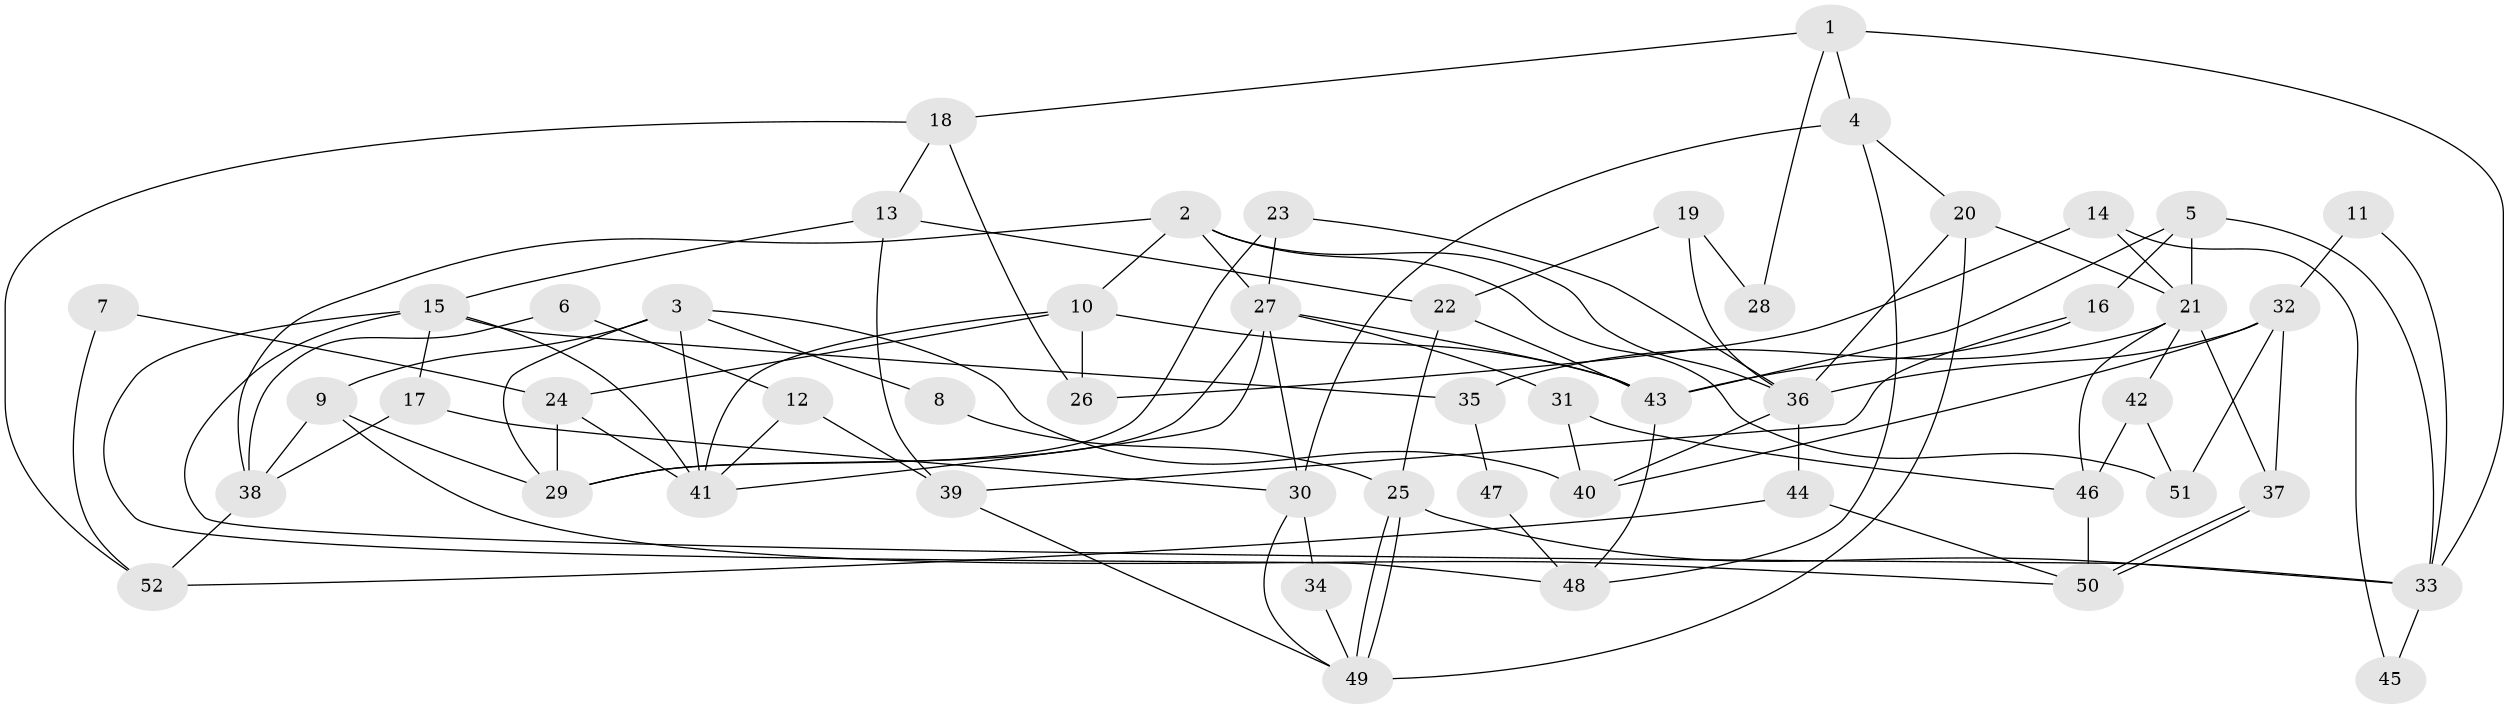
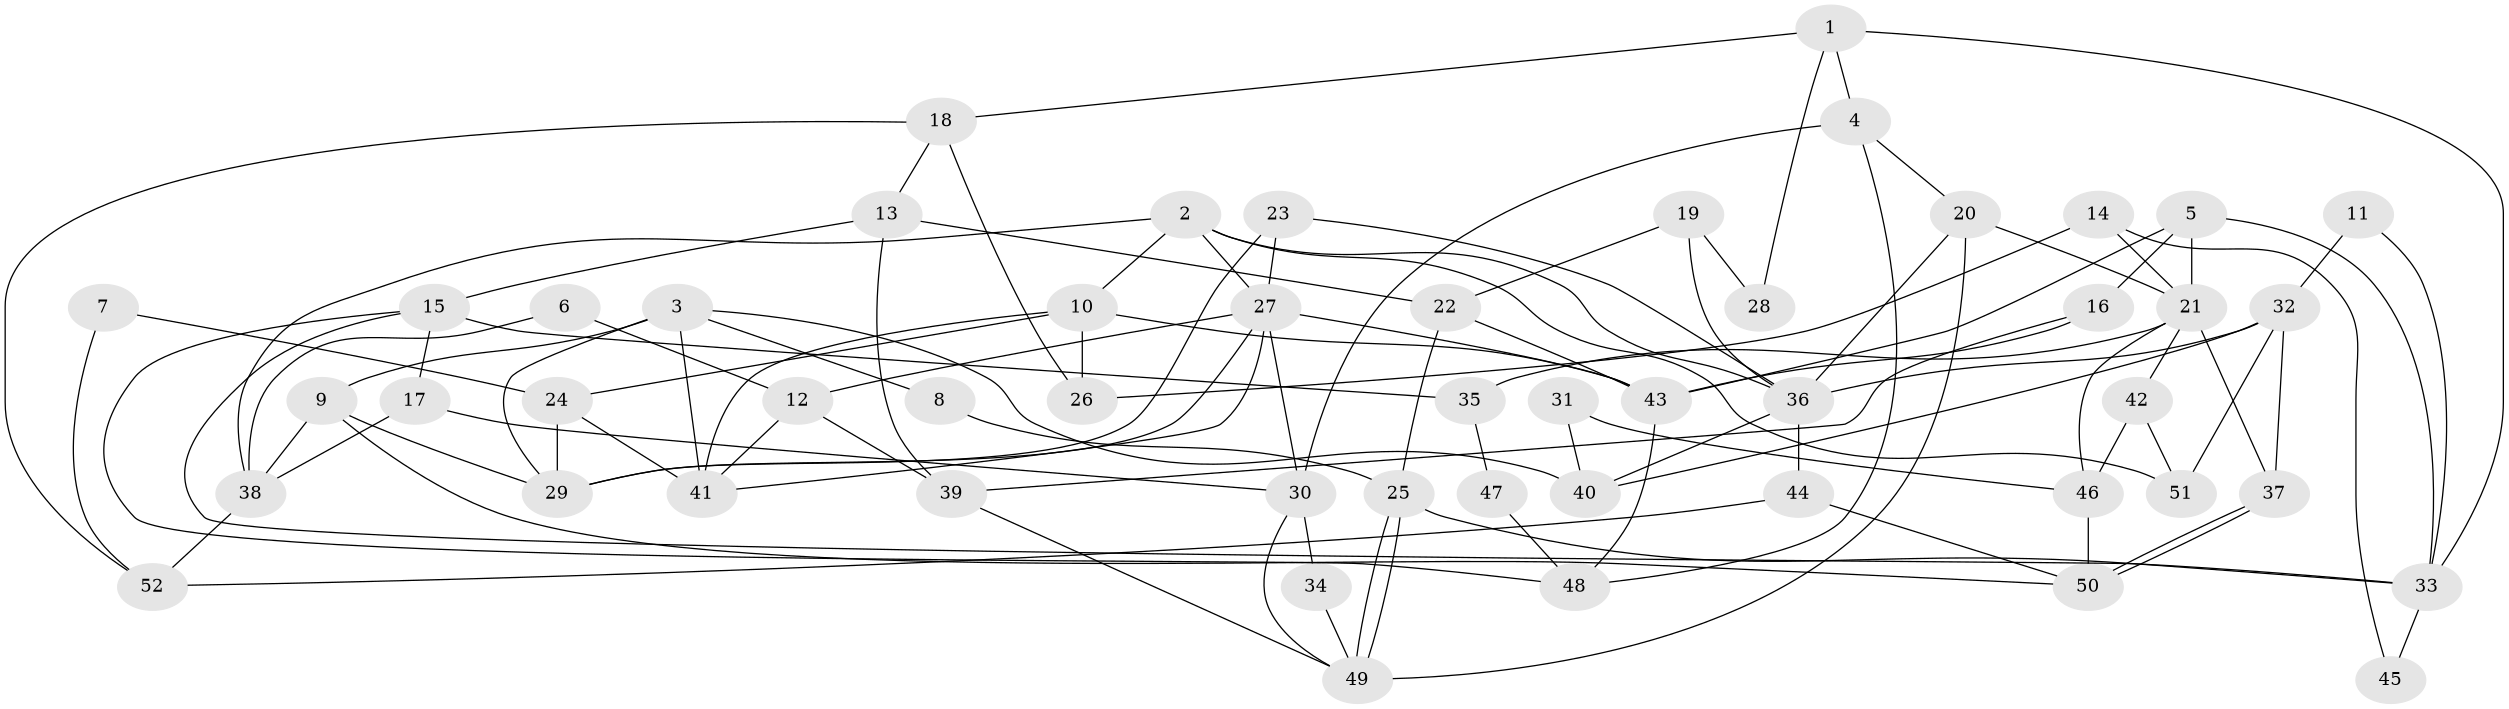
edge "27" -- "31": now "27" -- "12"
edge "15" -- "41": removed
